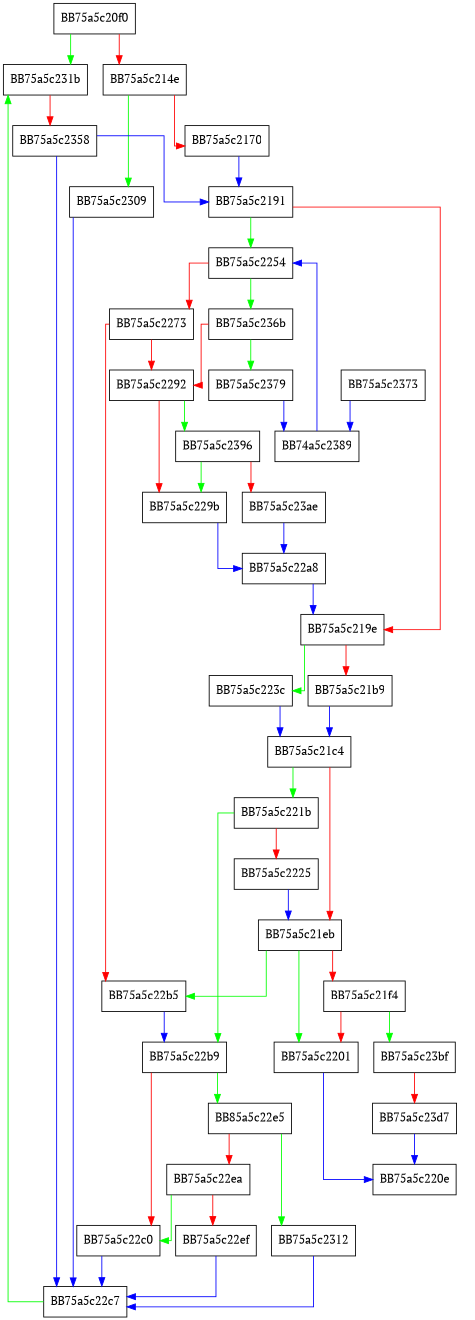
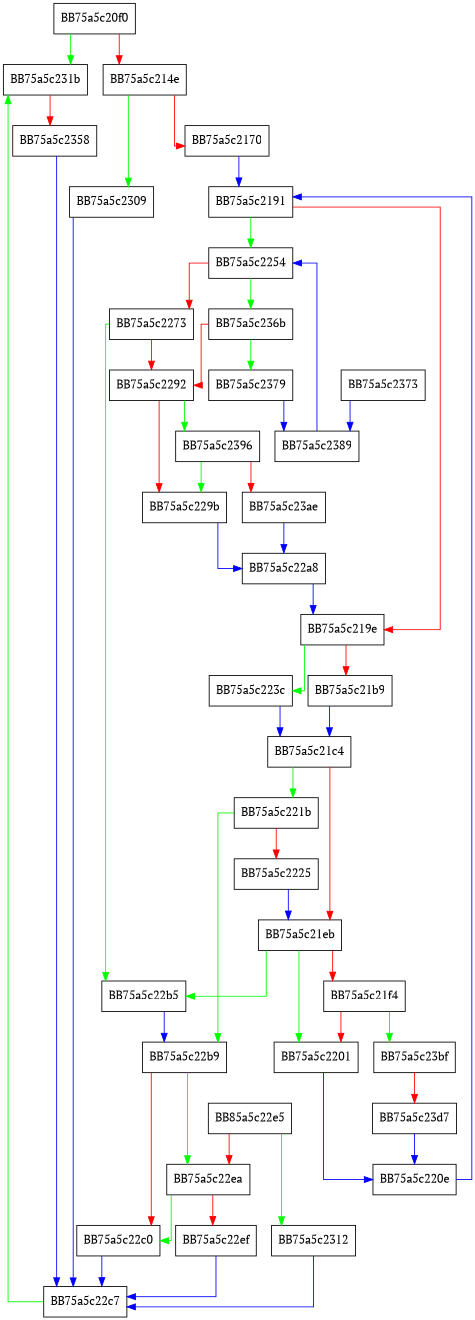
edge "BB75a5c2358" -> "BB75a5c2191": now "BB75a5c220e" -> "BB75a5c2191"
node "BB74a5c2389": label "BB74a5c2389" -> "BB75a5c2389"
edge "BB75a5c2273" -> "BB75a5c22b5": color red -> green
edge "BB75a5c22b9" -> "BB85a5c22e5": now "BB75a5c22b9" -> "BB75a5c22ea"
